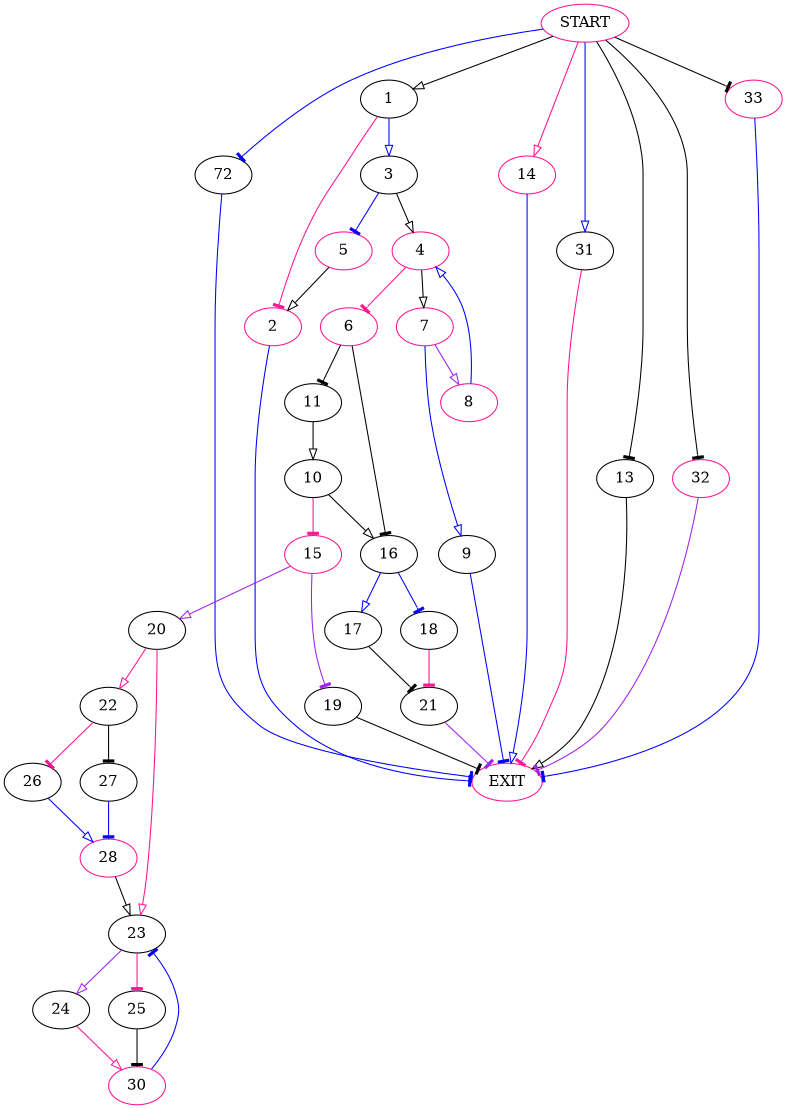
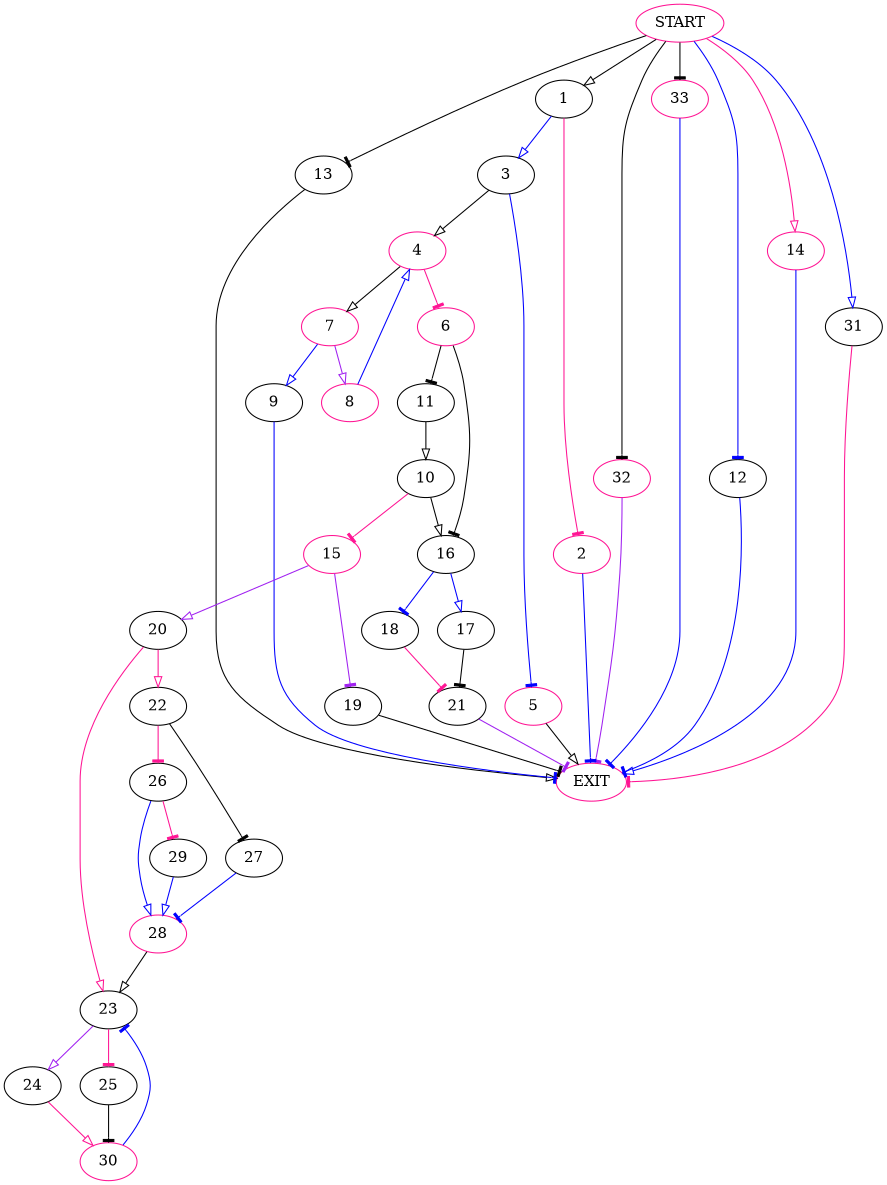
node "72": label "72" -> "12"
edge "5" -> "2": now "5" -> "EXIT"
node "29": added
